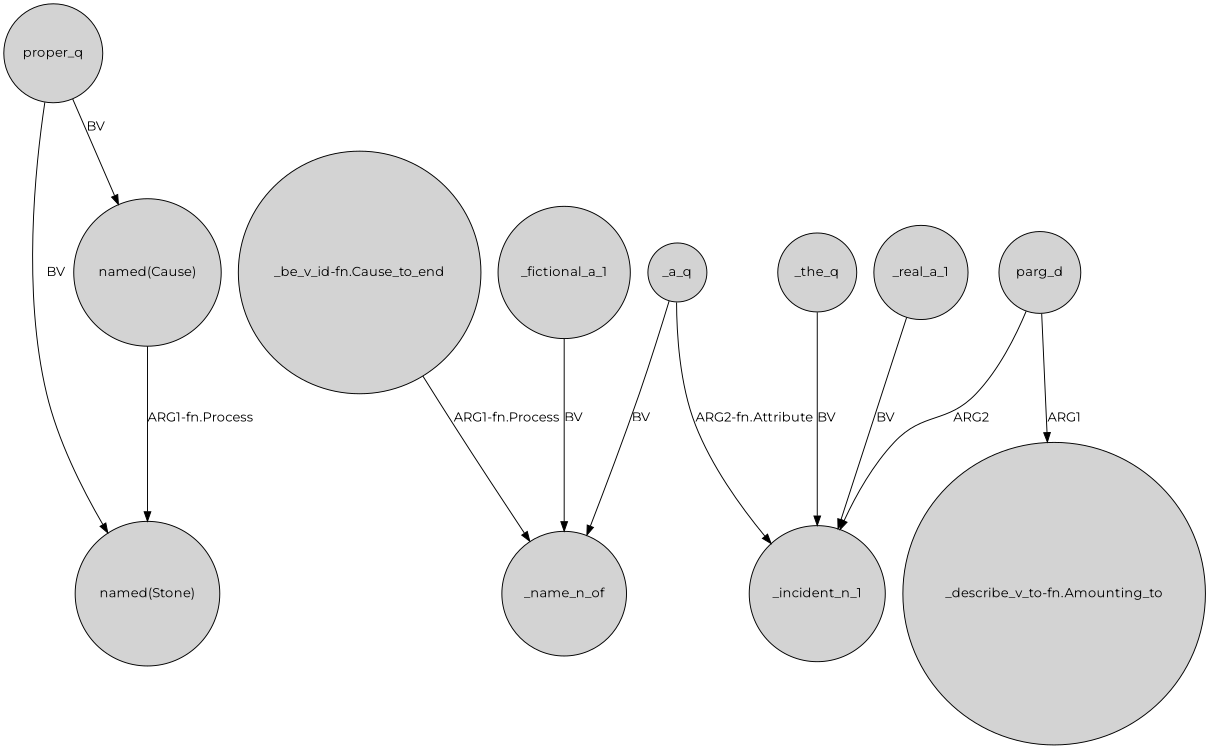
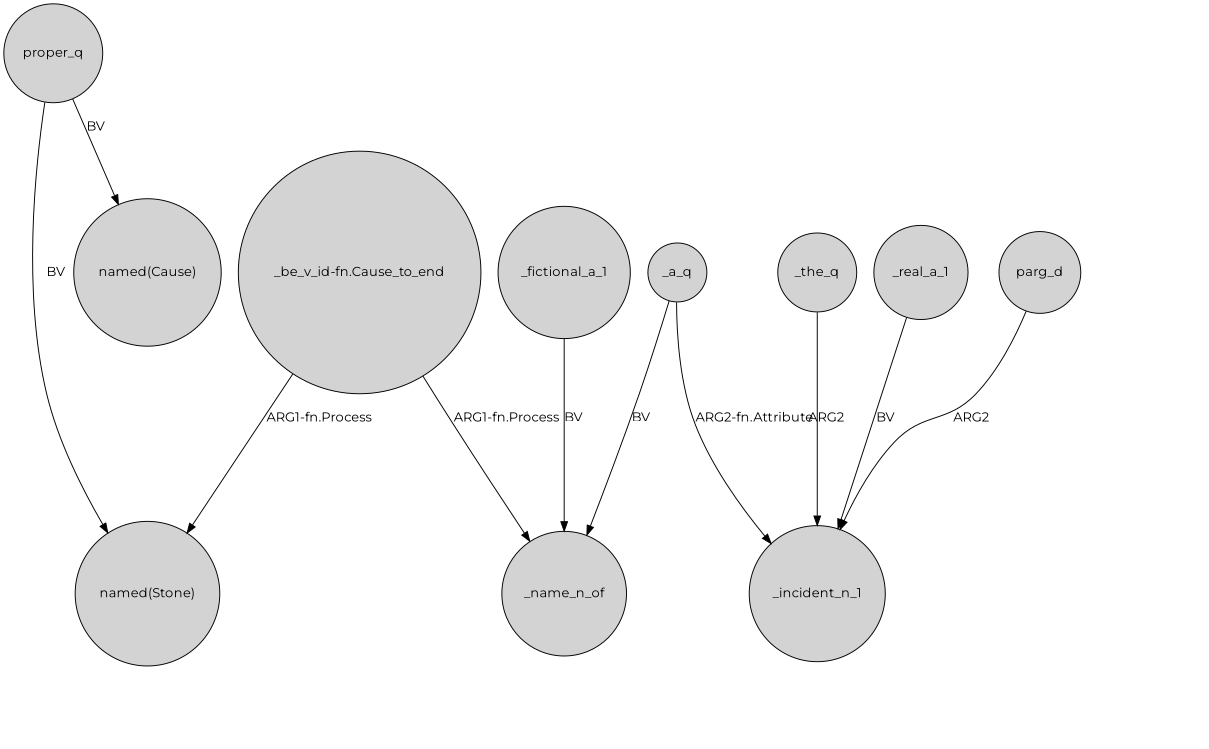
edge "_the_q" -> "_incident_n_1": label "BV" -> "ARG2"
edge "named(Cause)" -> "named(Stone)": now "_be_v_id-fn.Cause_to_end" -> "named(Stone)"
node "_describe_v_to-fn.Amounting_to": removed
